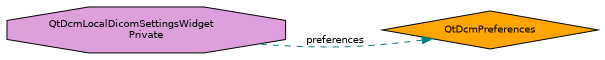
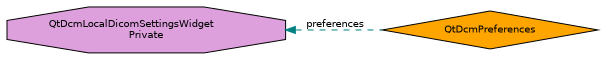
edge "QtDcmLocalDicomSettingsWidget Private" -> "QtDcmPreferences": reversed
